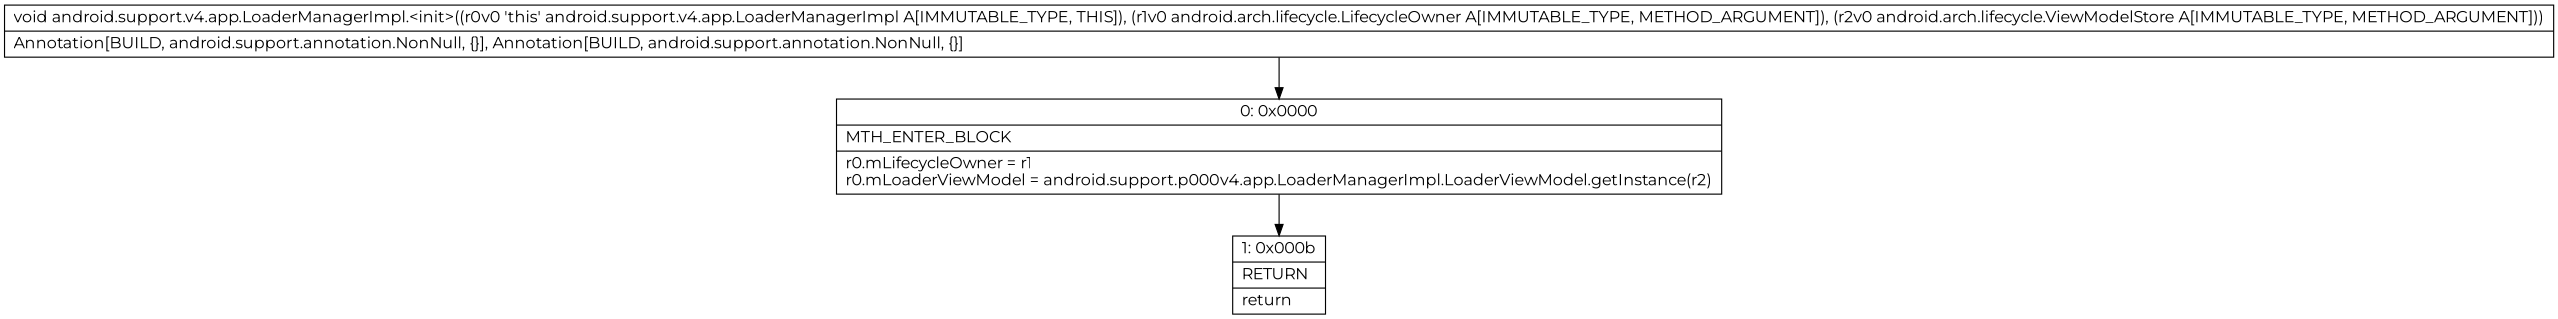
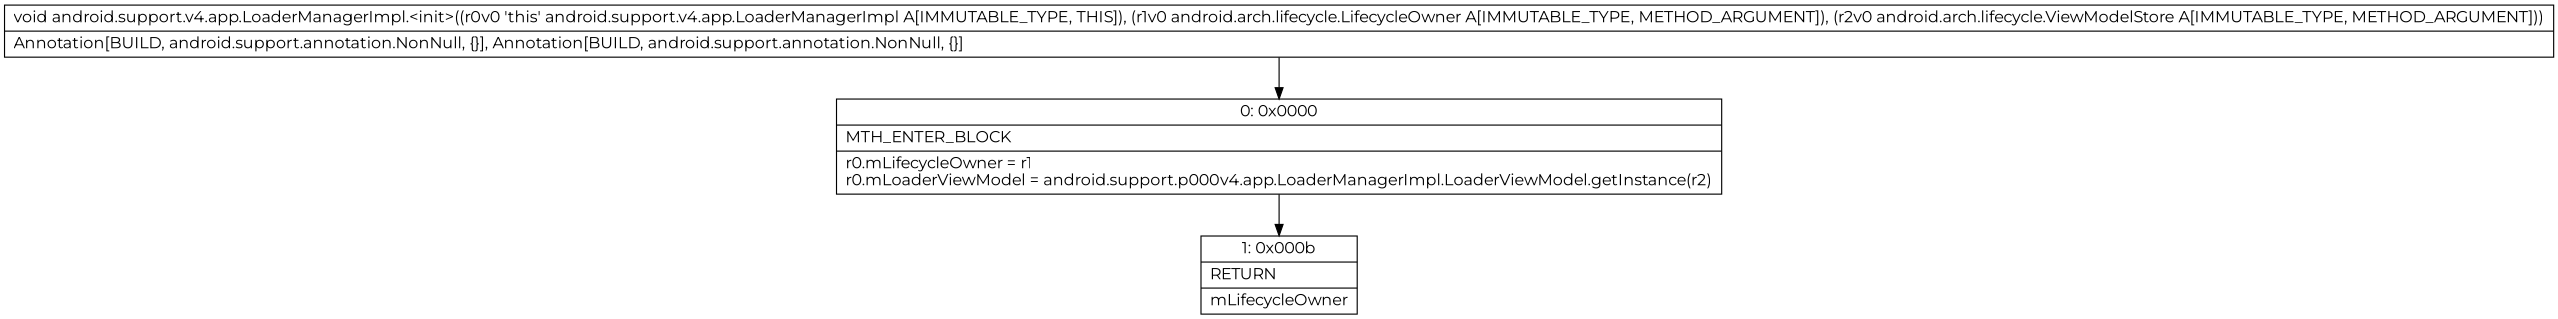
node "1: 0x000b": text "return" -> "mLifecycleOwner"
